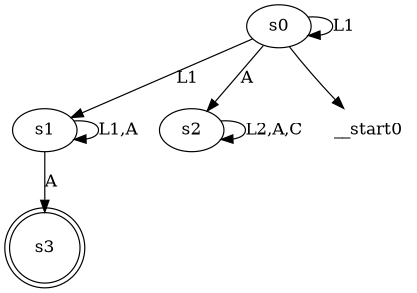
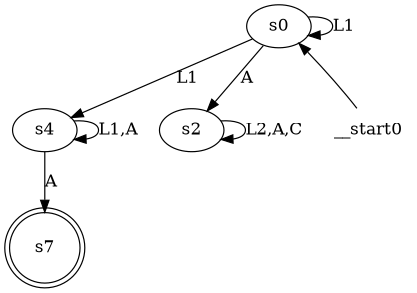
edge "s0" -> "__start0": reversed
node "s1": label "s1" -> "s4"
node "s3": label "s3" -> "s7"
